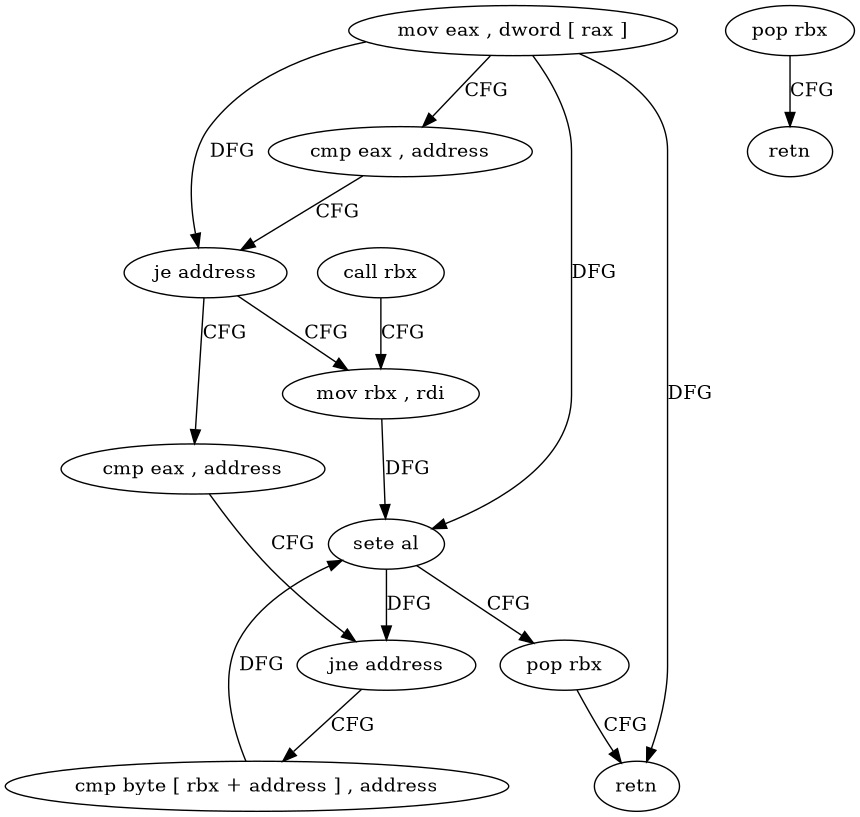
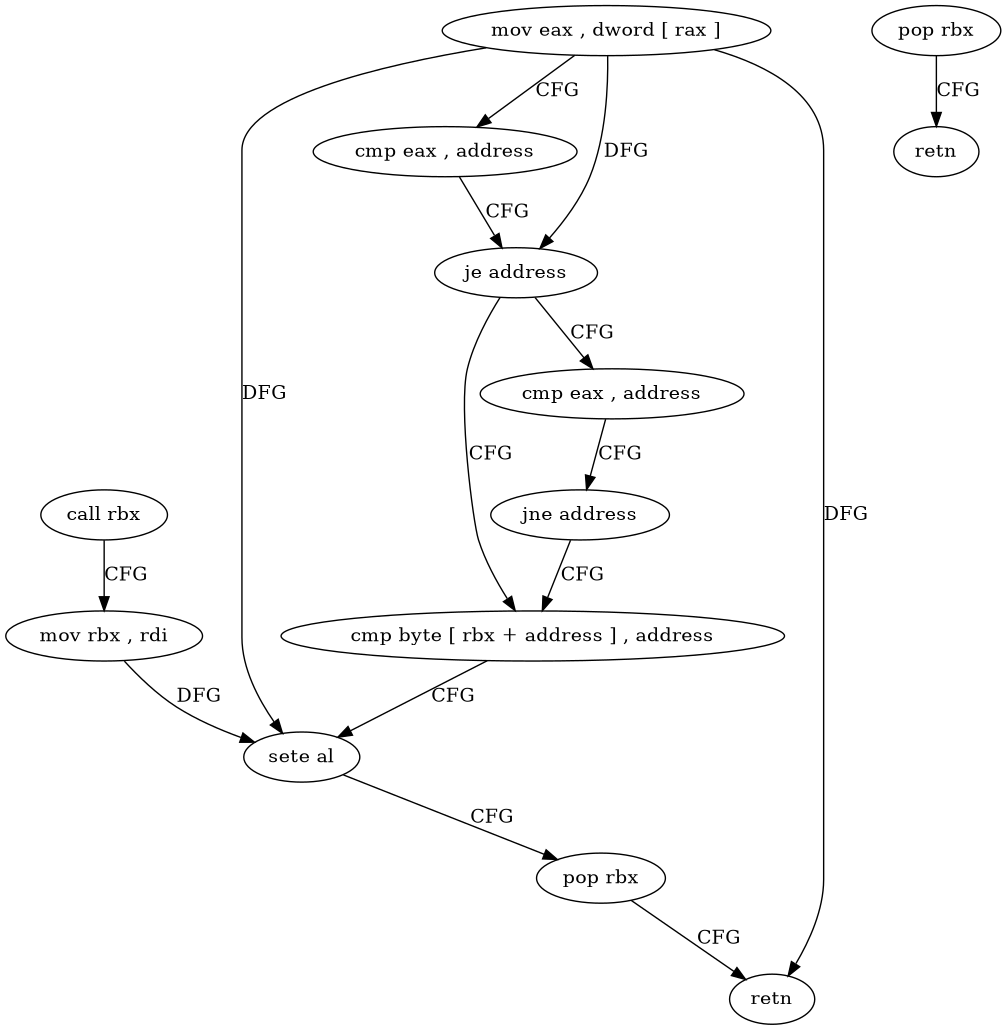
edge "je address" -> "mov rbx , rdi": now "je address" -> "cmp byte [ rbx + address ] , address"
edge "sete al" -> "jne address": removed, label "DFG"
edge "cmp byte [ rbx + address ] , address" -> "sete al": label "DFG" -> "CFG"
